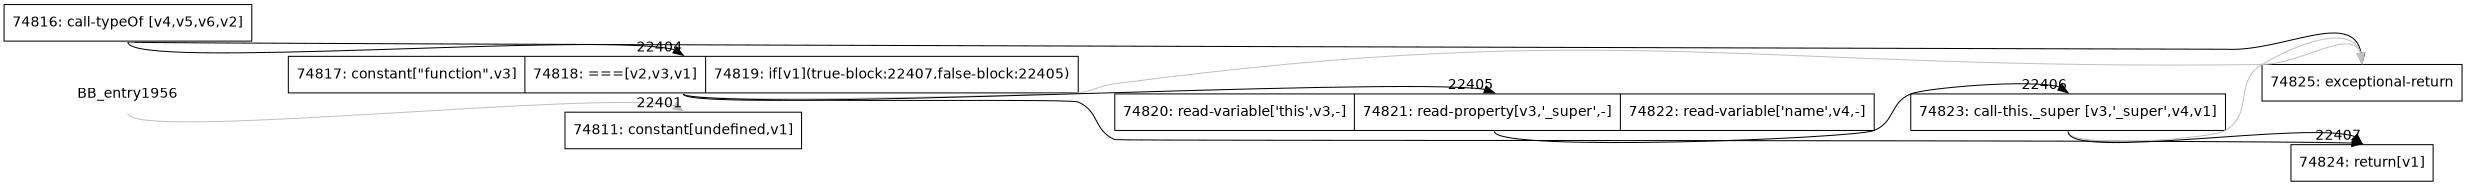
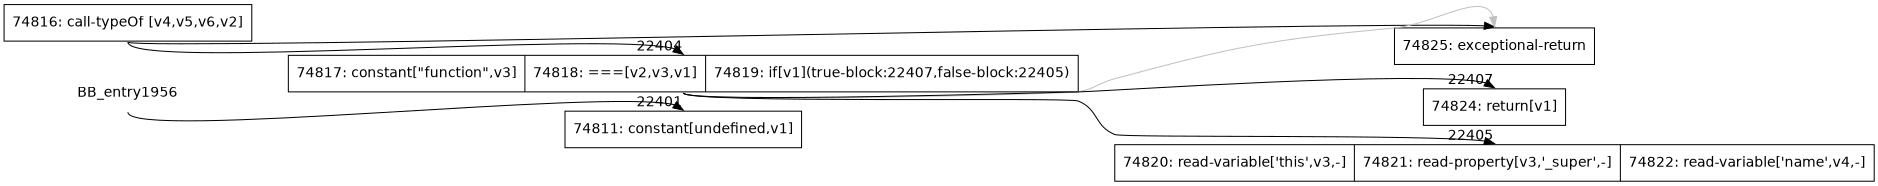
edge "BB_entry1956" -> "74811: constant[undefined,v1]": color gray -> black
node "74823: call-this._super [v3,'_super',v4,v1]": removed
